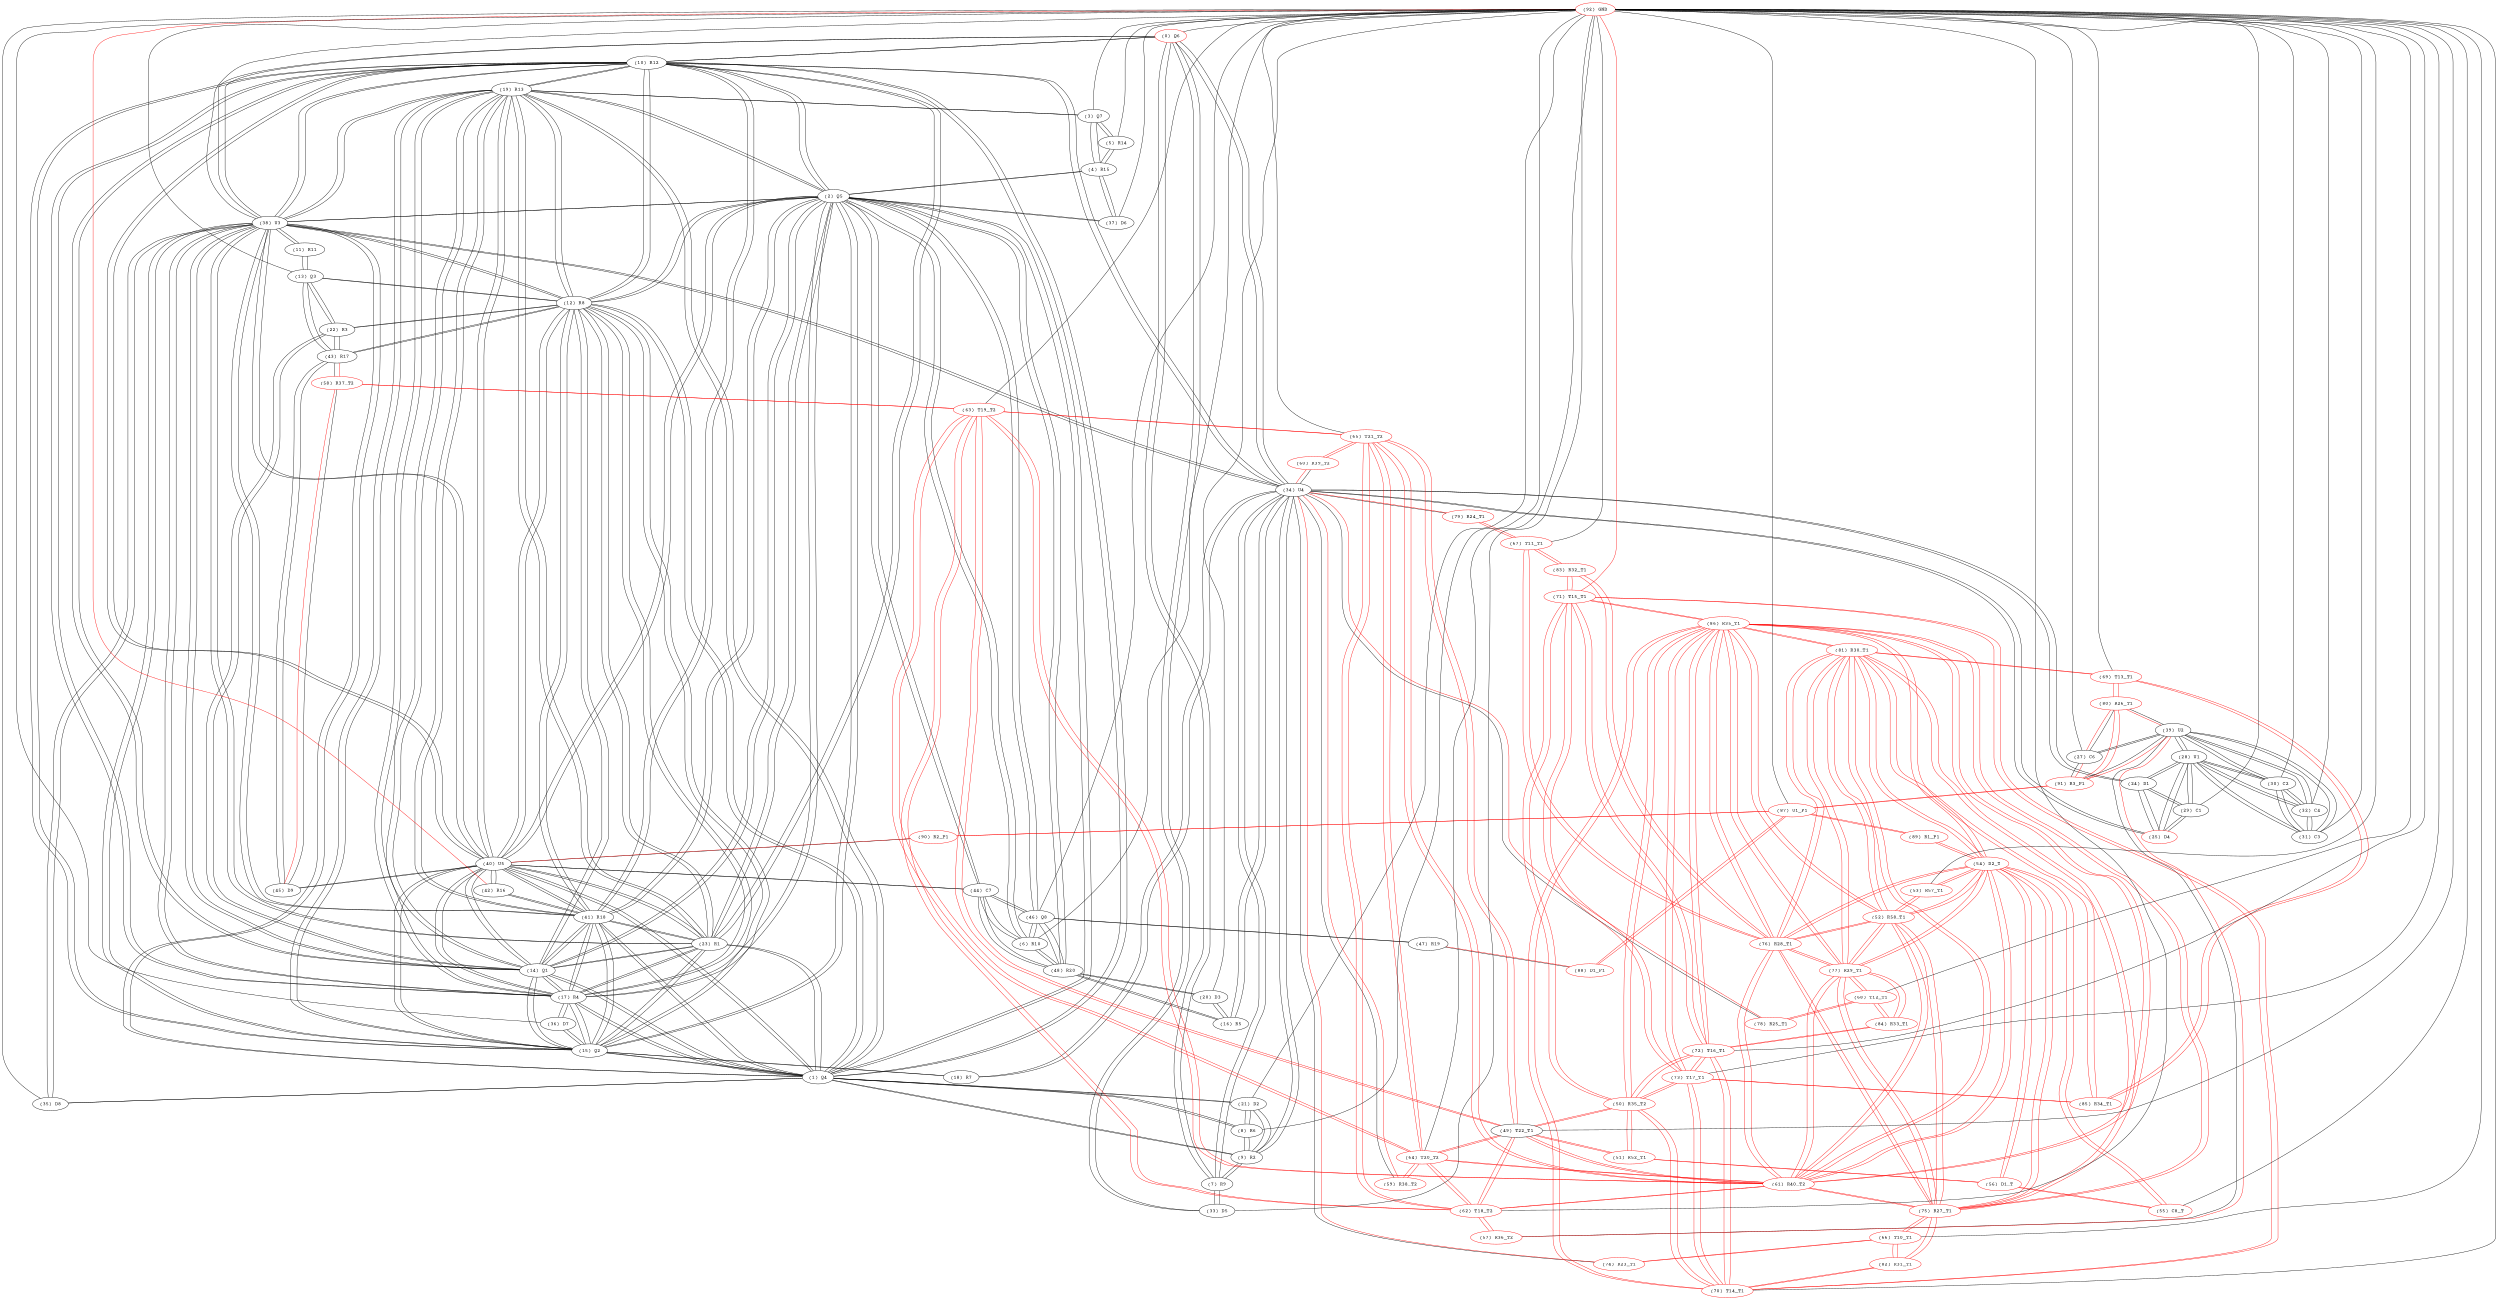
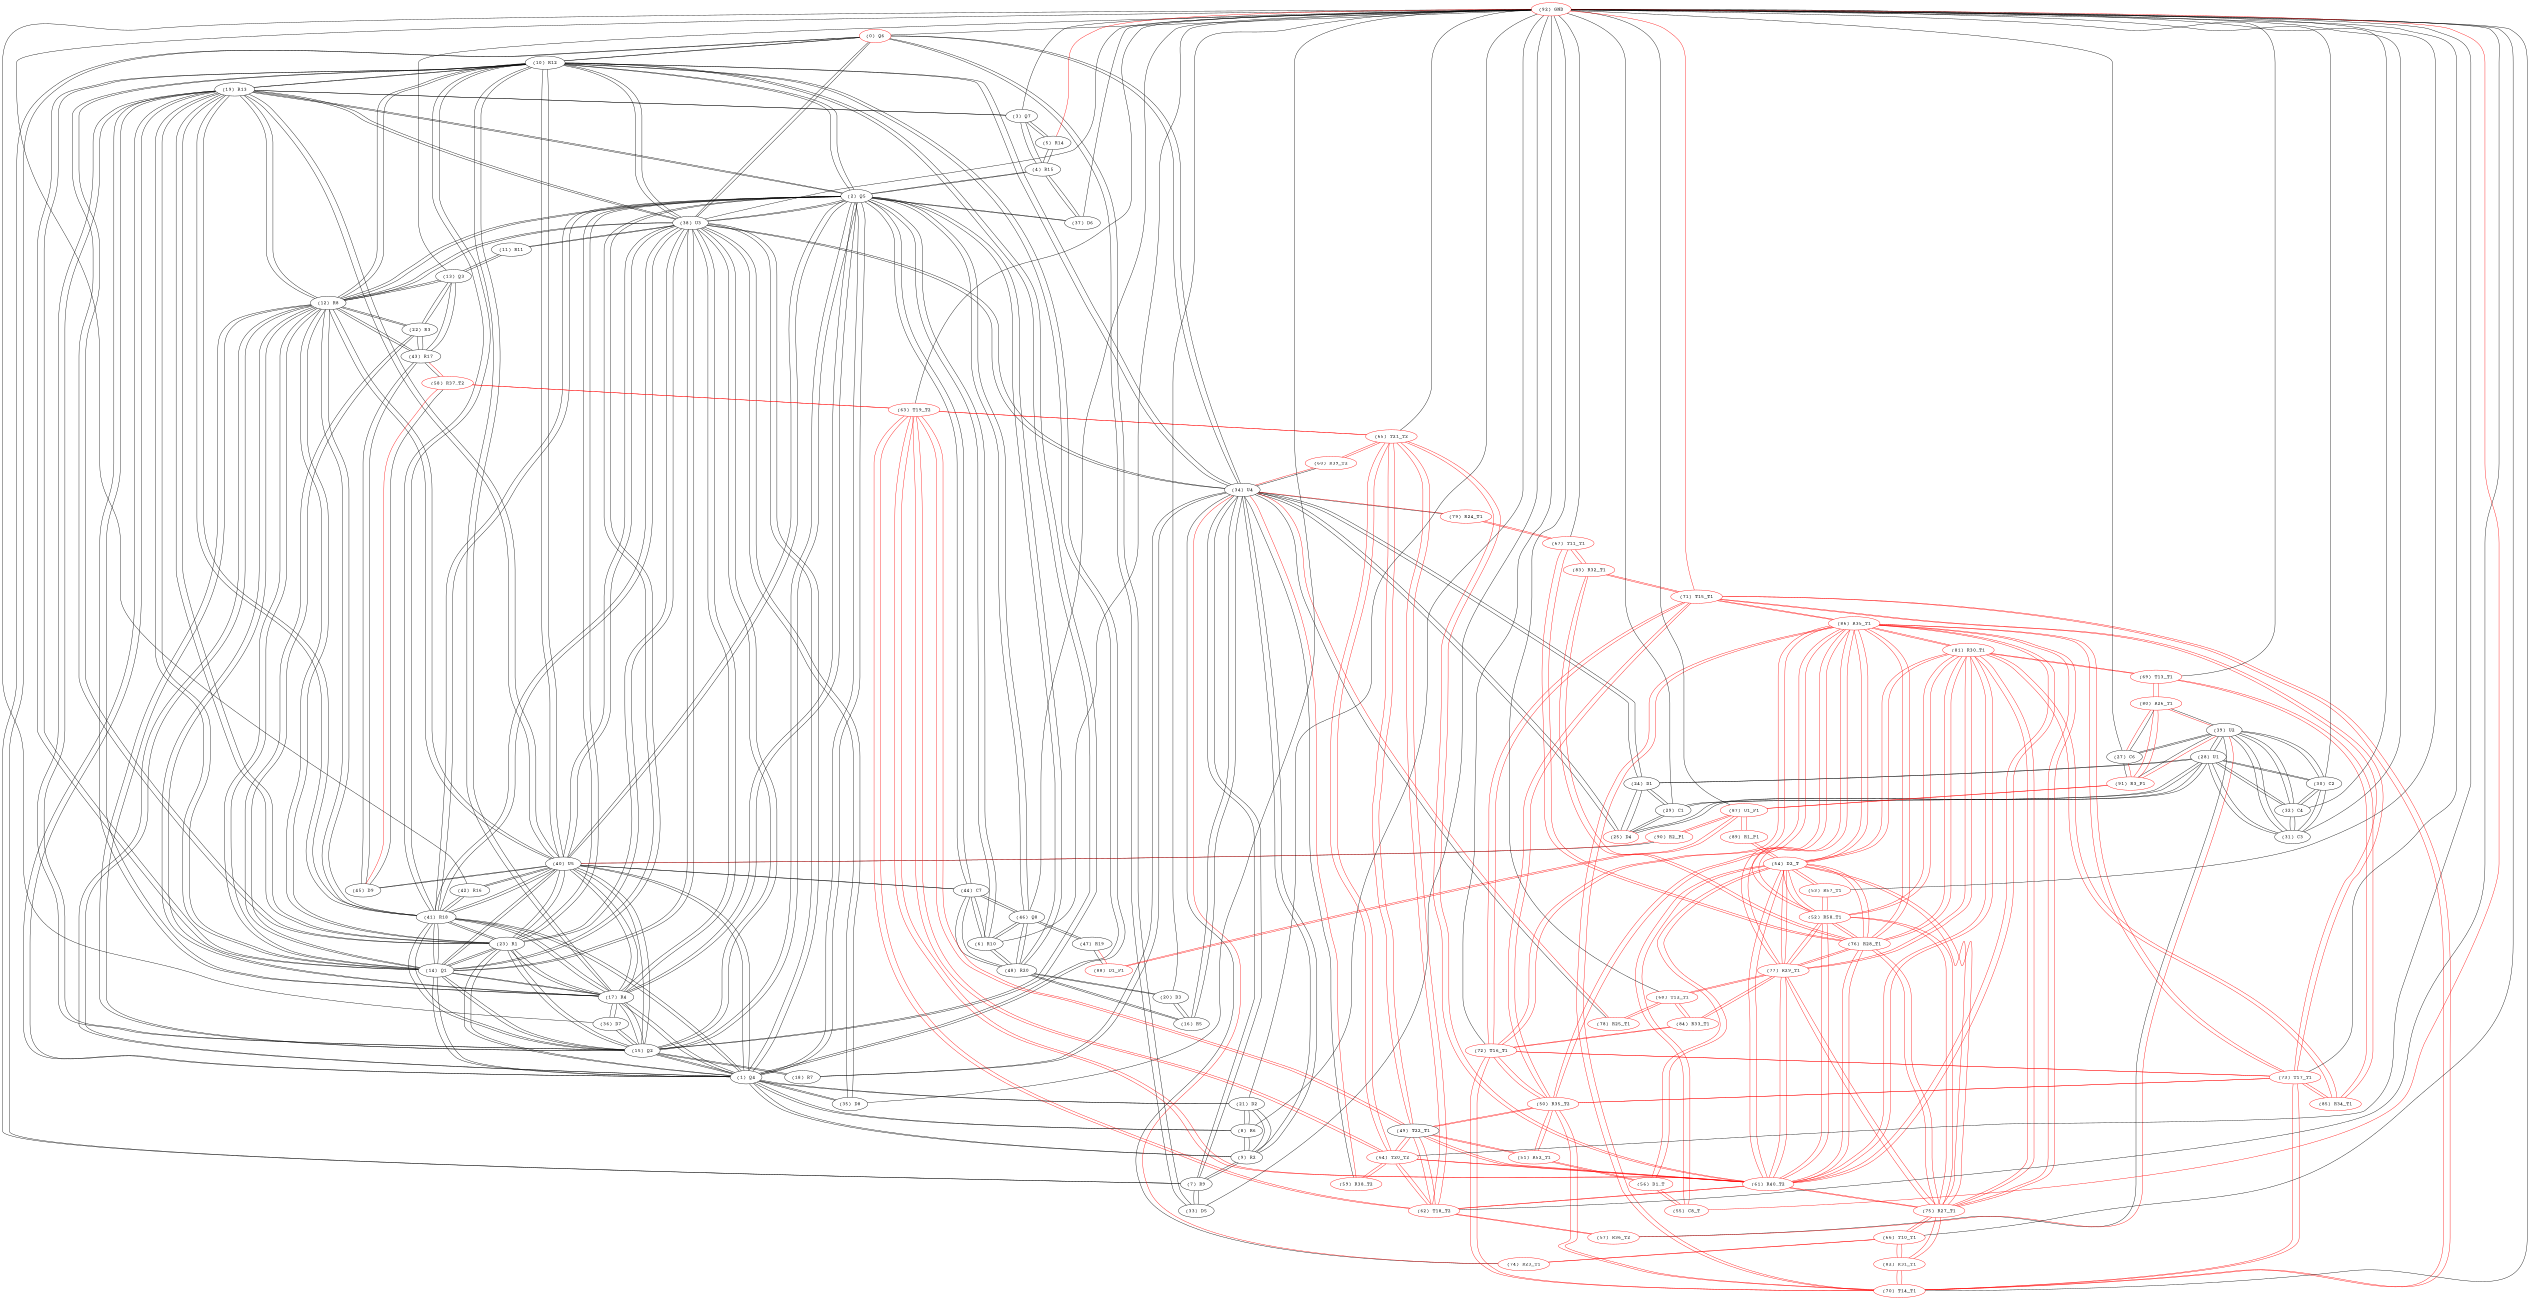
edge "(92) GND" -- "(5) R14": color black -> red
edge "(92) GND" -- "(42) R16": color red -> black
edge "(92) GND" -- "(55) C8_T": color black -> red
edge "(92) GND" -- "(49) T22_T1": removed
